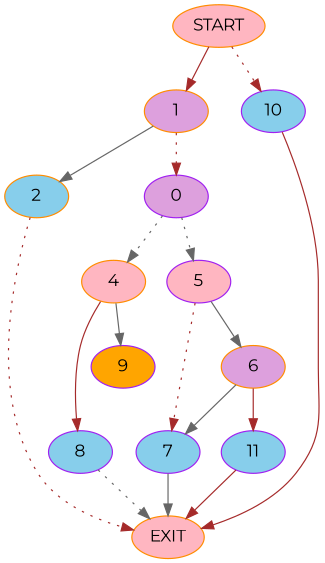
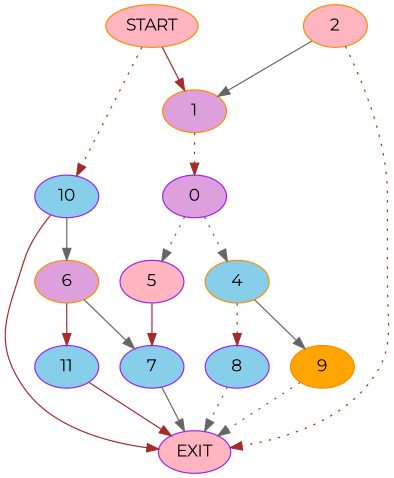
edge "1" -> "2": reversed
node "2": fillcolor skyblue -> lightpink
node "4": fillcolor lightpink -> skyblue
edge "5" -> "6": now "10" -> "6"
edge "4" -> "8": style solid -> dotted
edge "5" -> "7": style dotted -> solid
node "9": color purple -> darkorange
edge "9" -> "EXIT": added
node "EXIT": color darkorange -> purple
